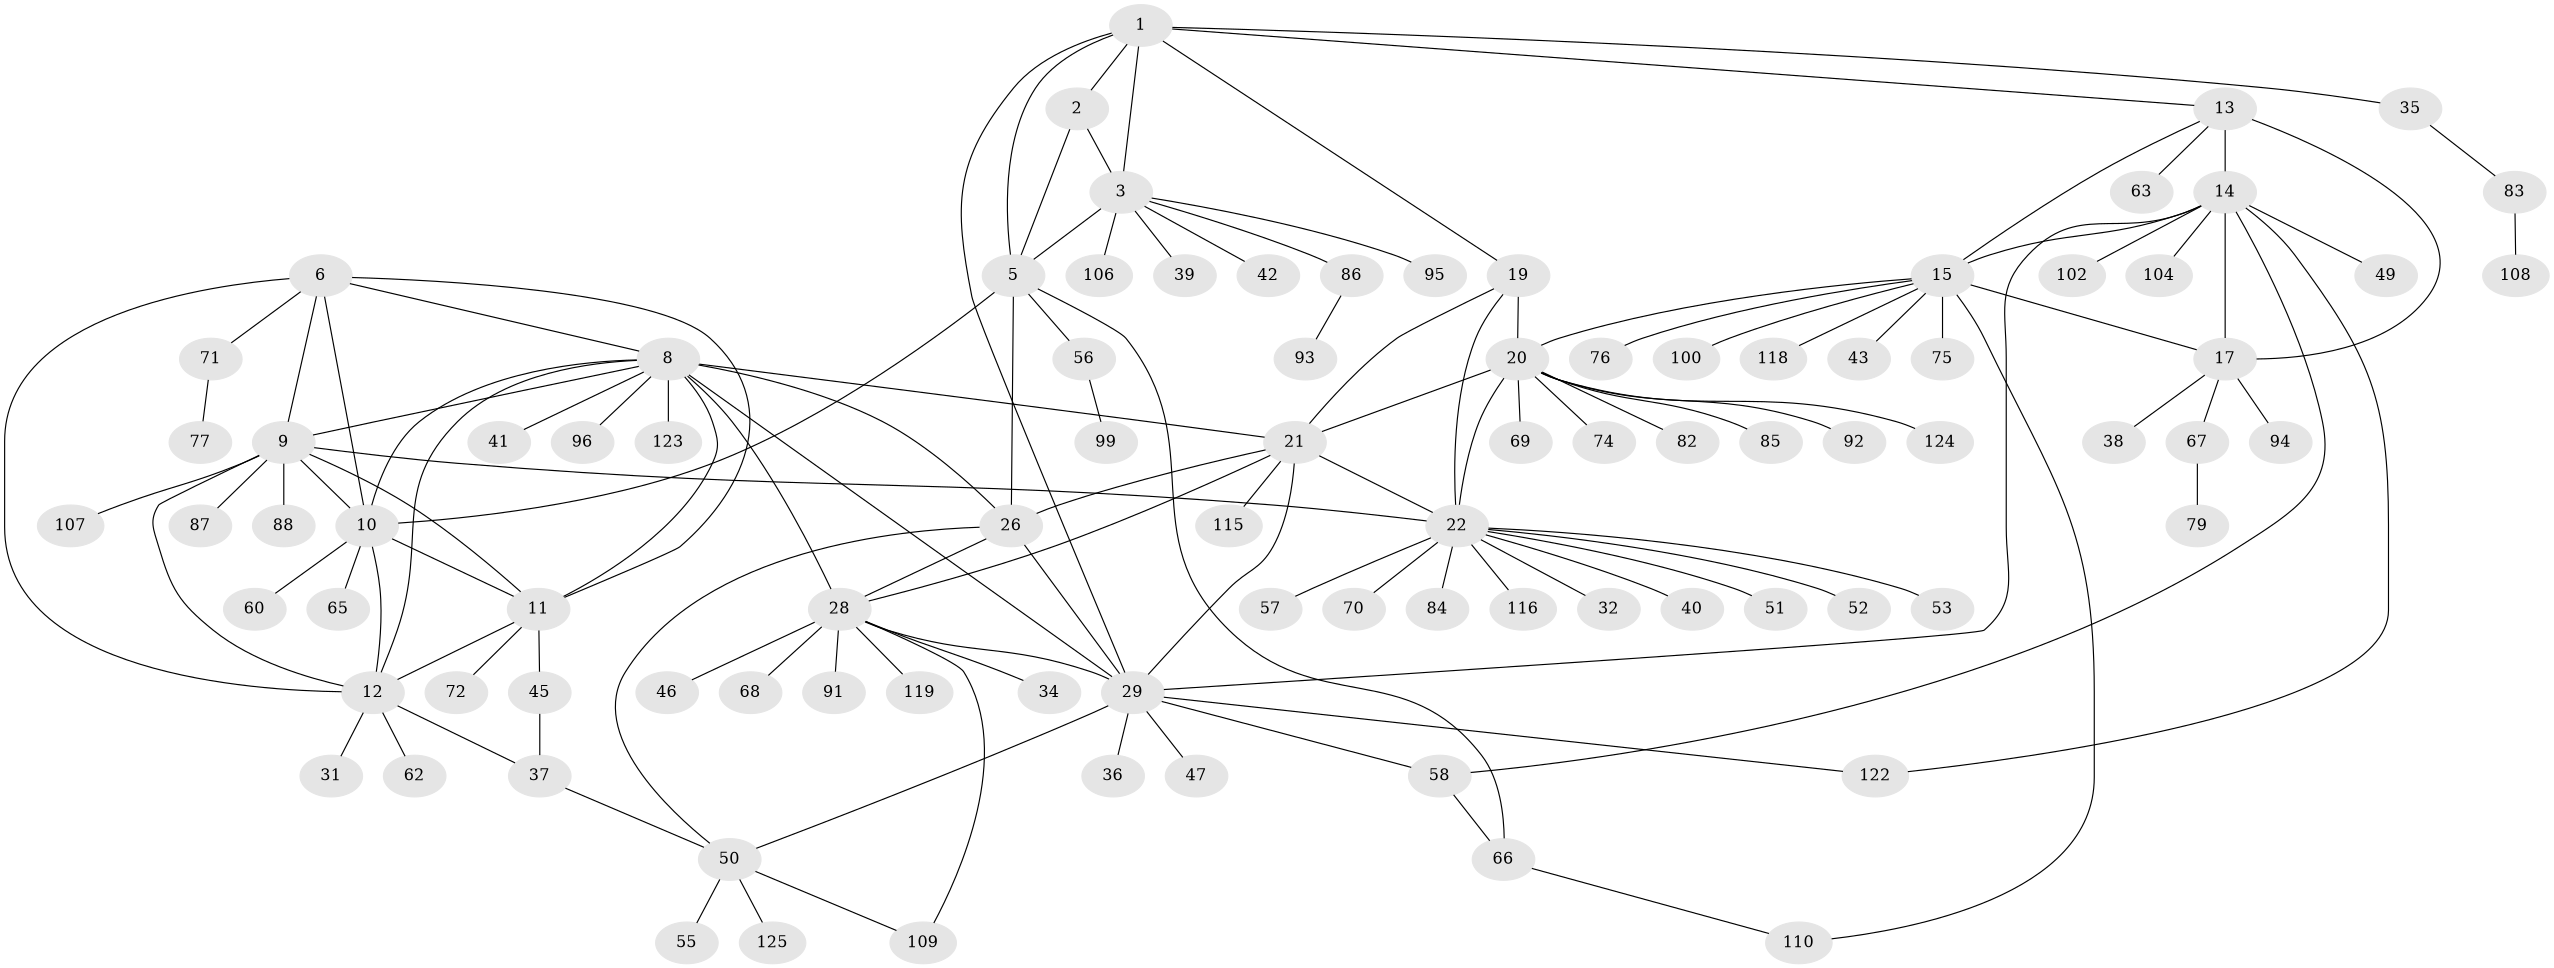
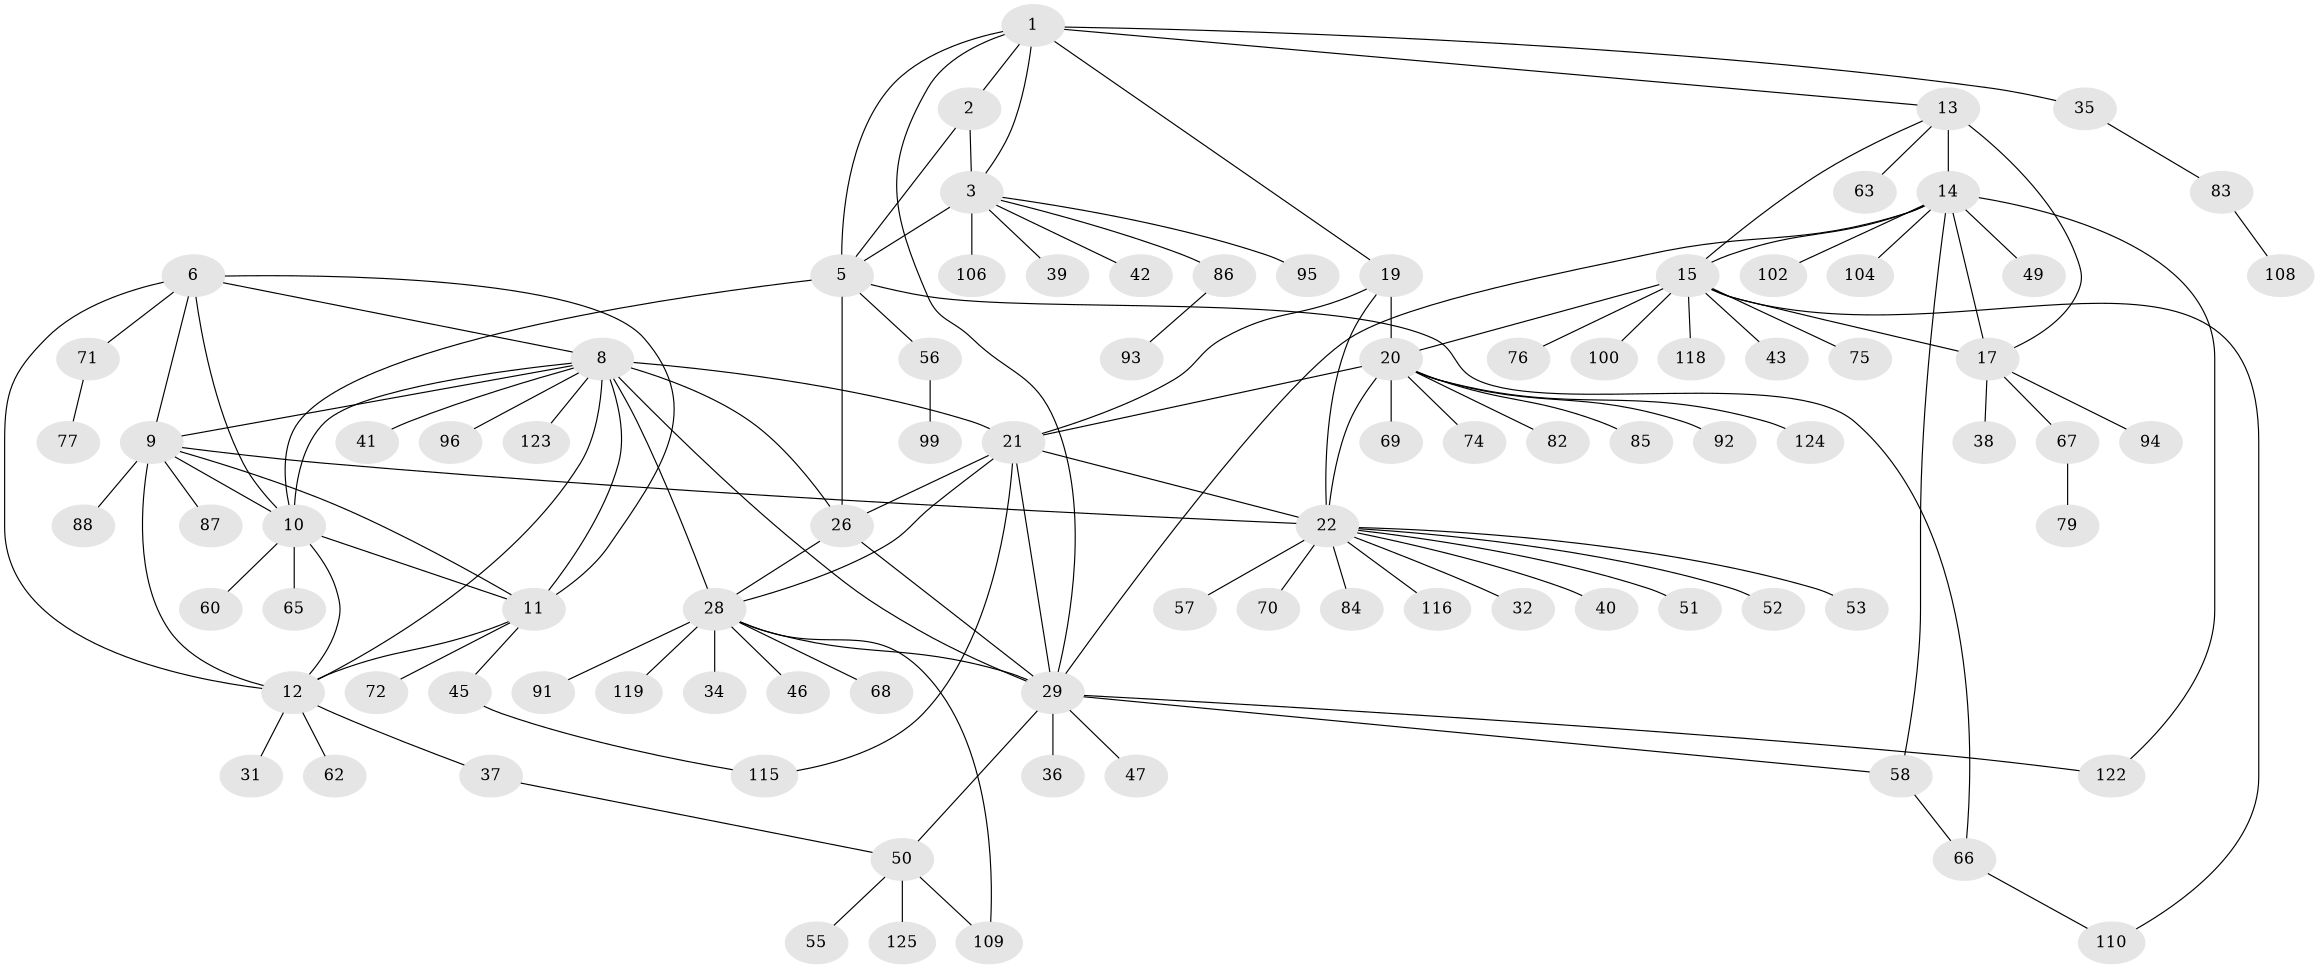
node "107": removed
edge "26" -- "50": removed
edge "45" -- "37": now "45" -- "115"
